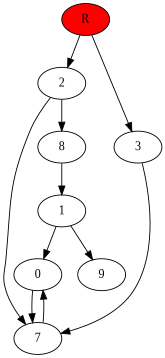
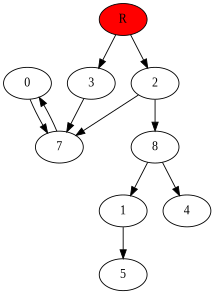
node "4": added
edge "1" -> "0": removed
node "9": label "9" -> "5"
